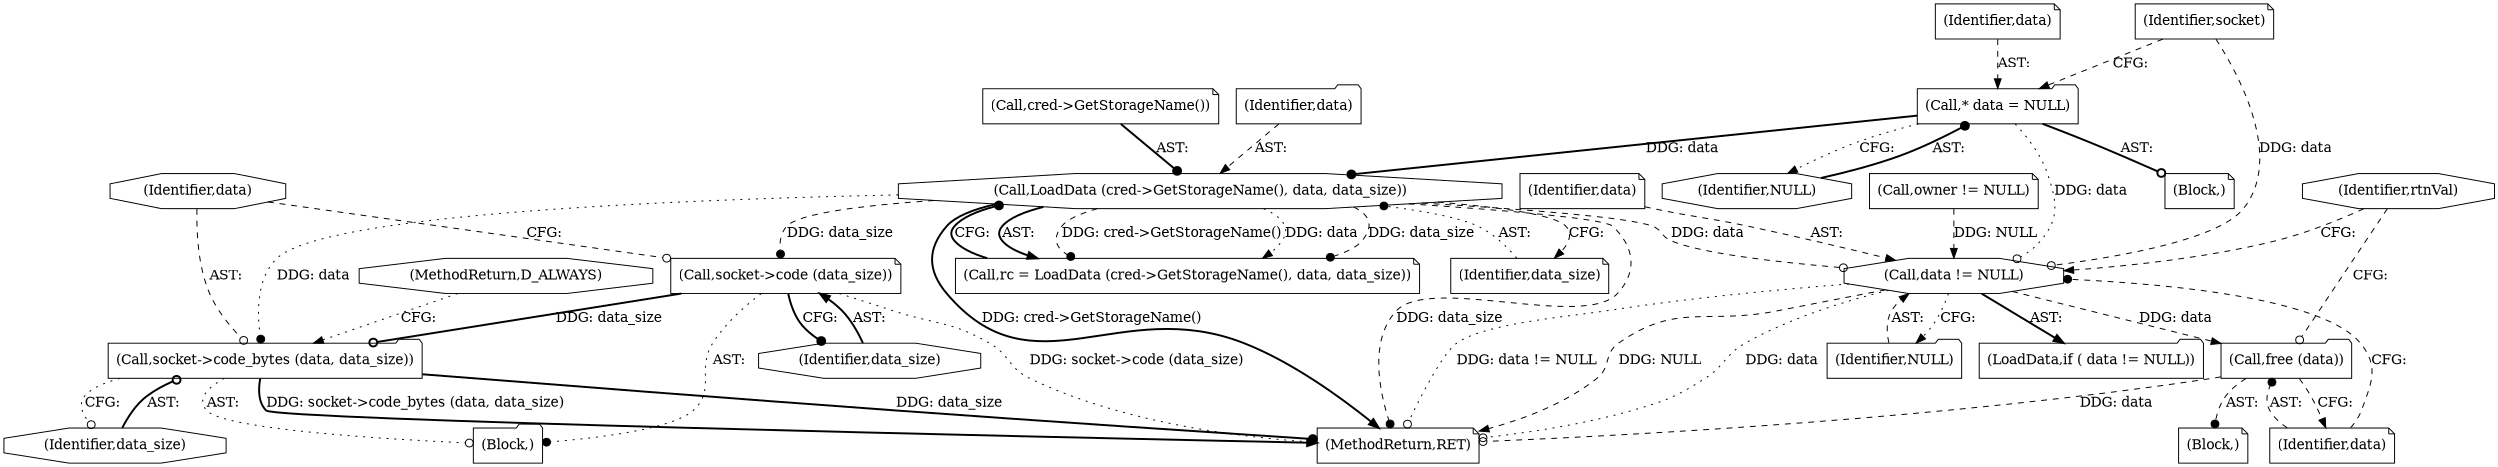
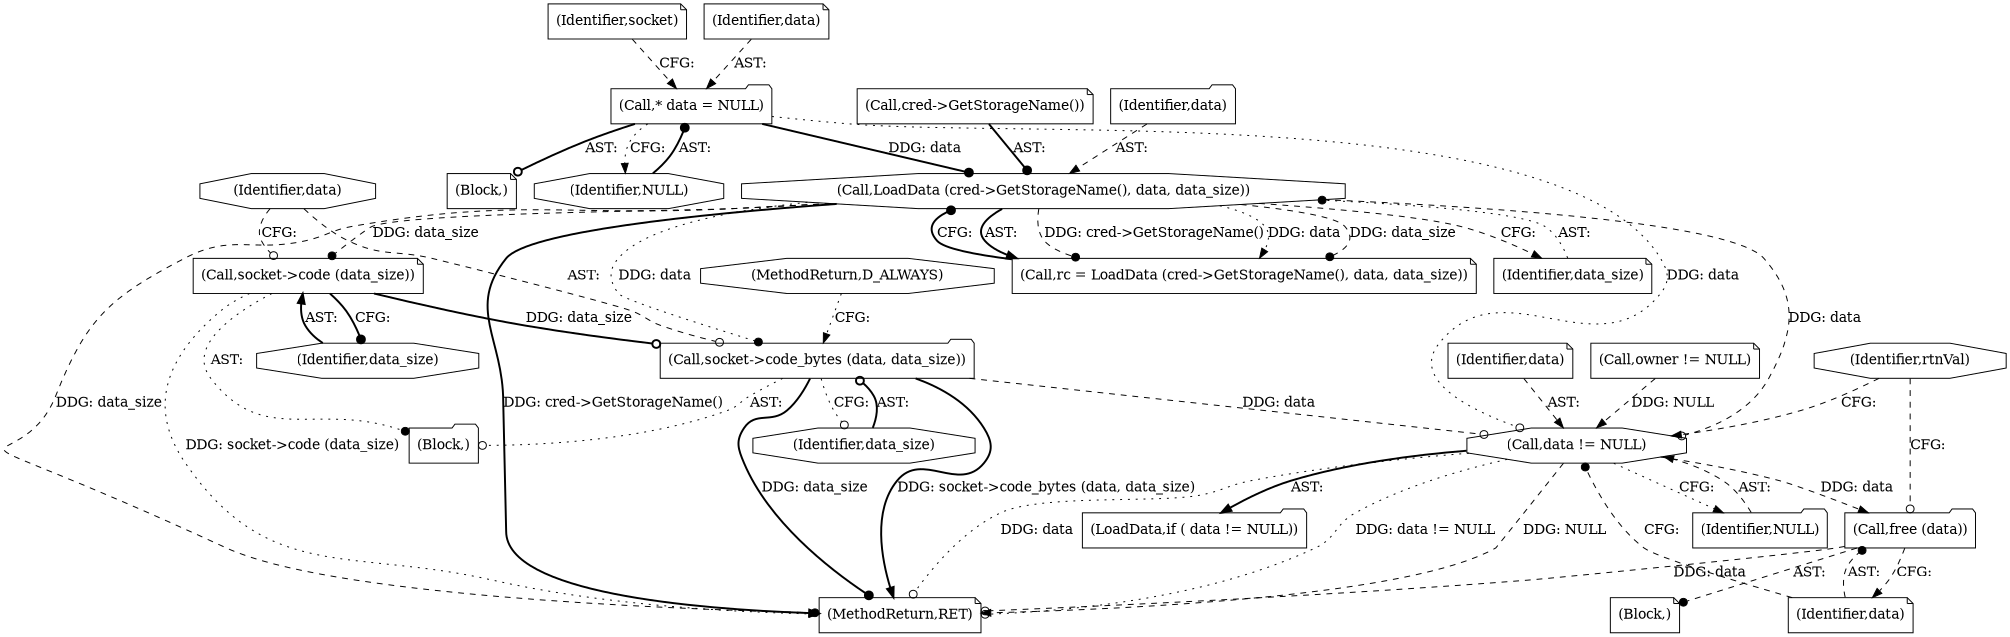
edge "(Identifier,socket)" -> "(Call,data != NULL)": now "(Call,socket->code_bytes (data, data_size))" -> "(Call,data != NULL)"
